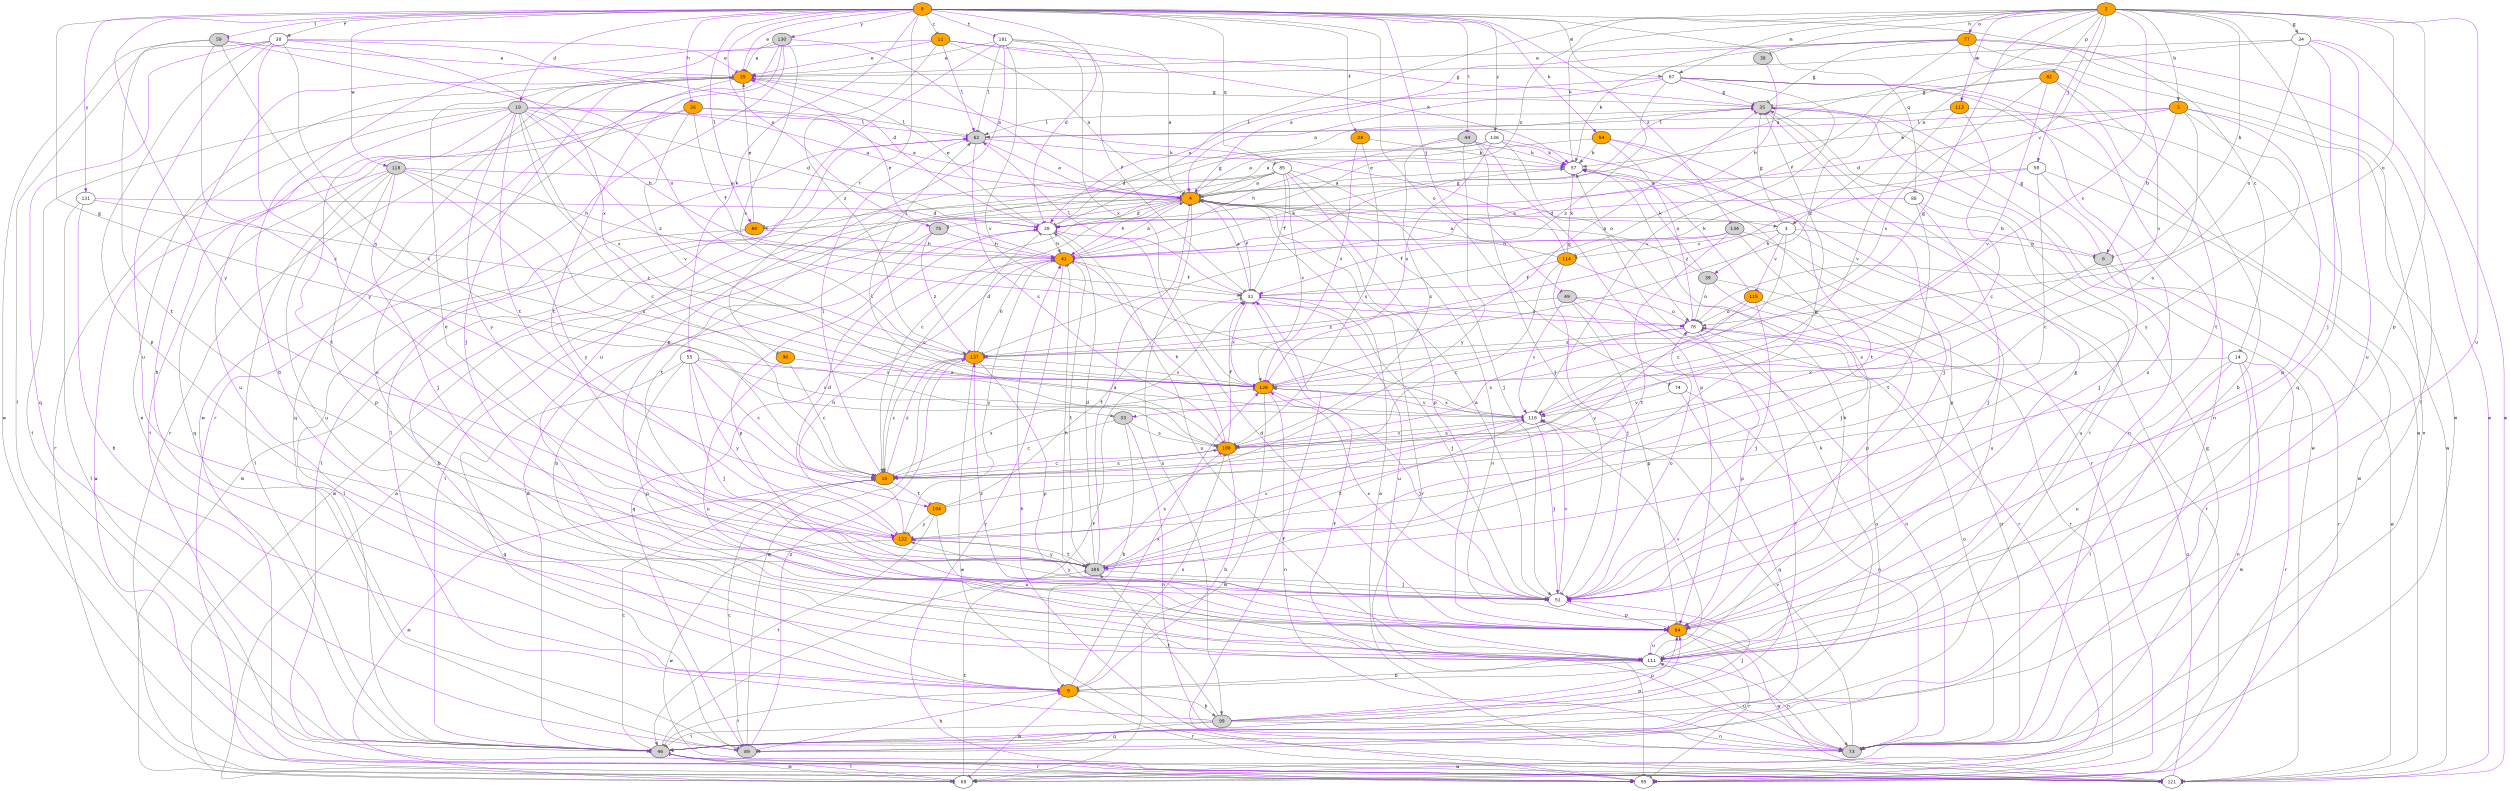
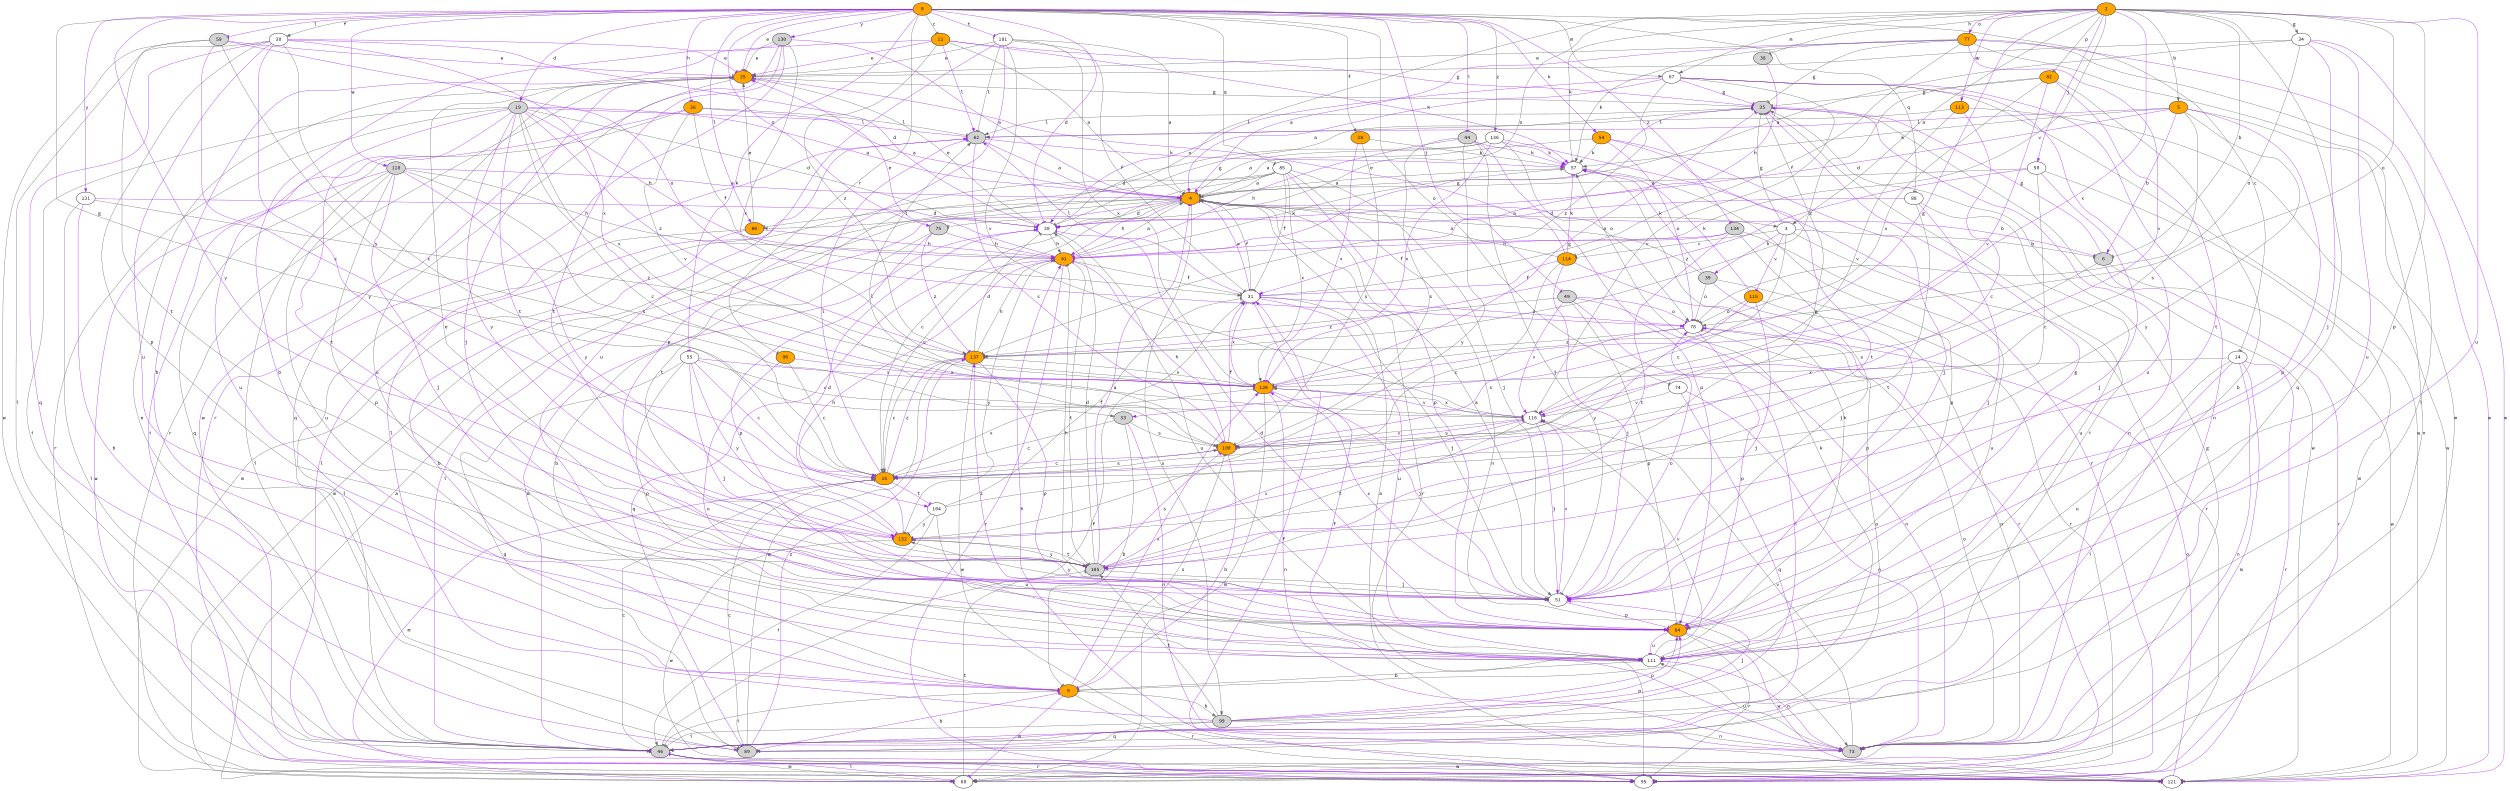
node "104": fillcolor orange -> white
